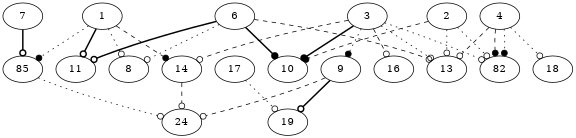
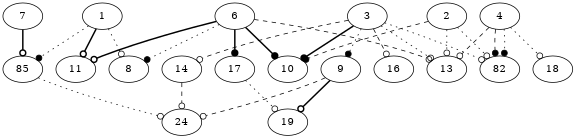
edge "1" -> "14": removed
edge "6" -> "17": added
edge "6" -> "8": arrowhead odot -> dot
